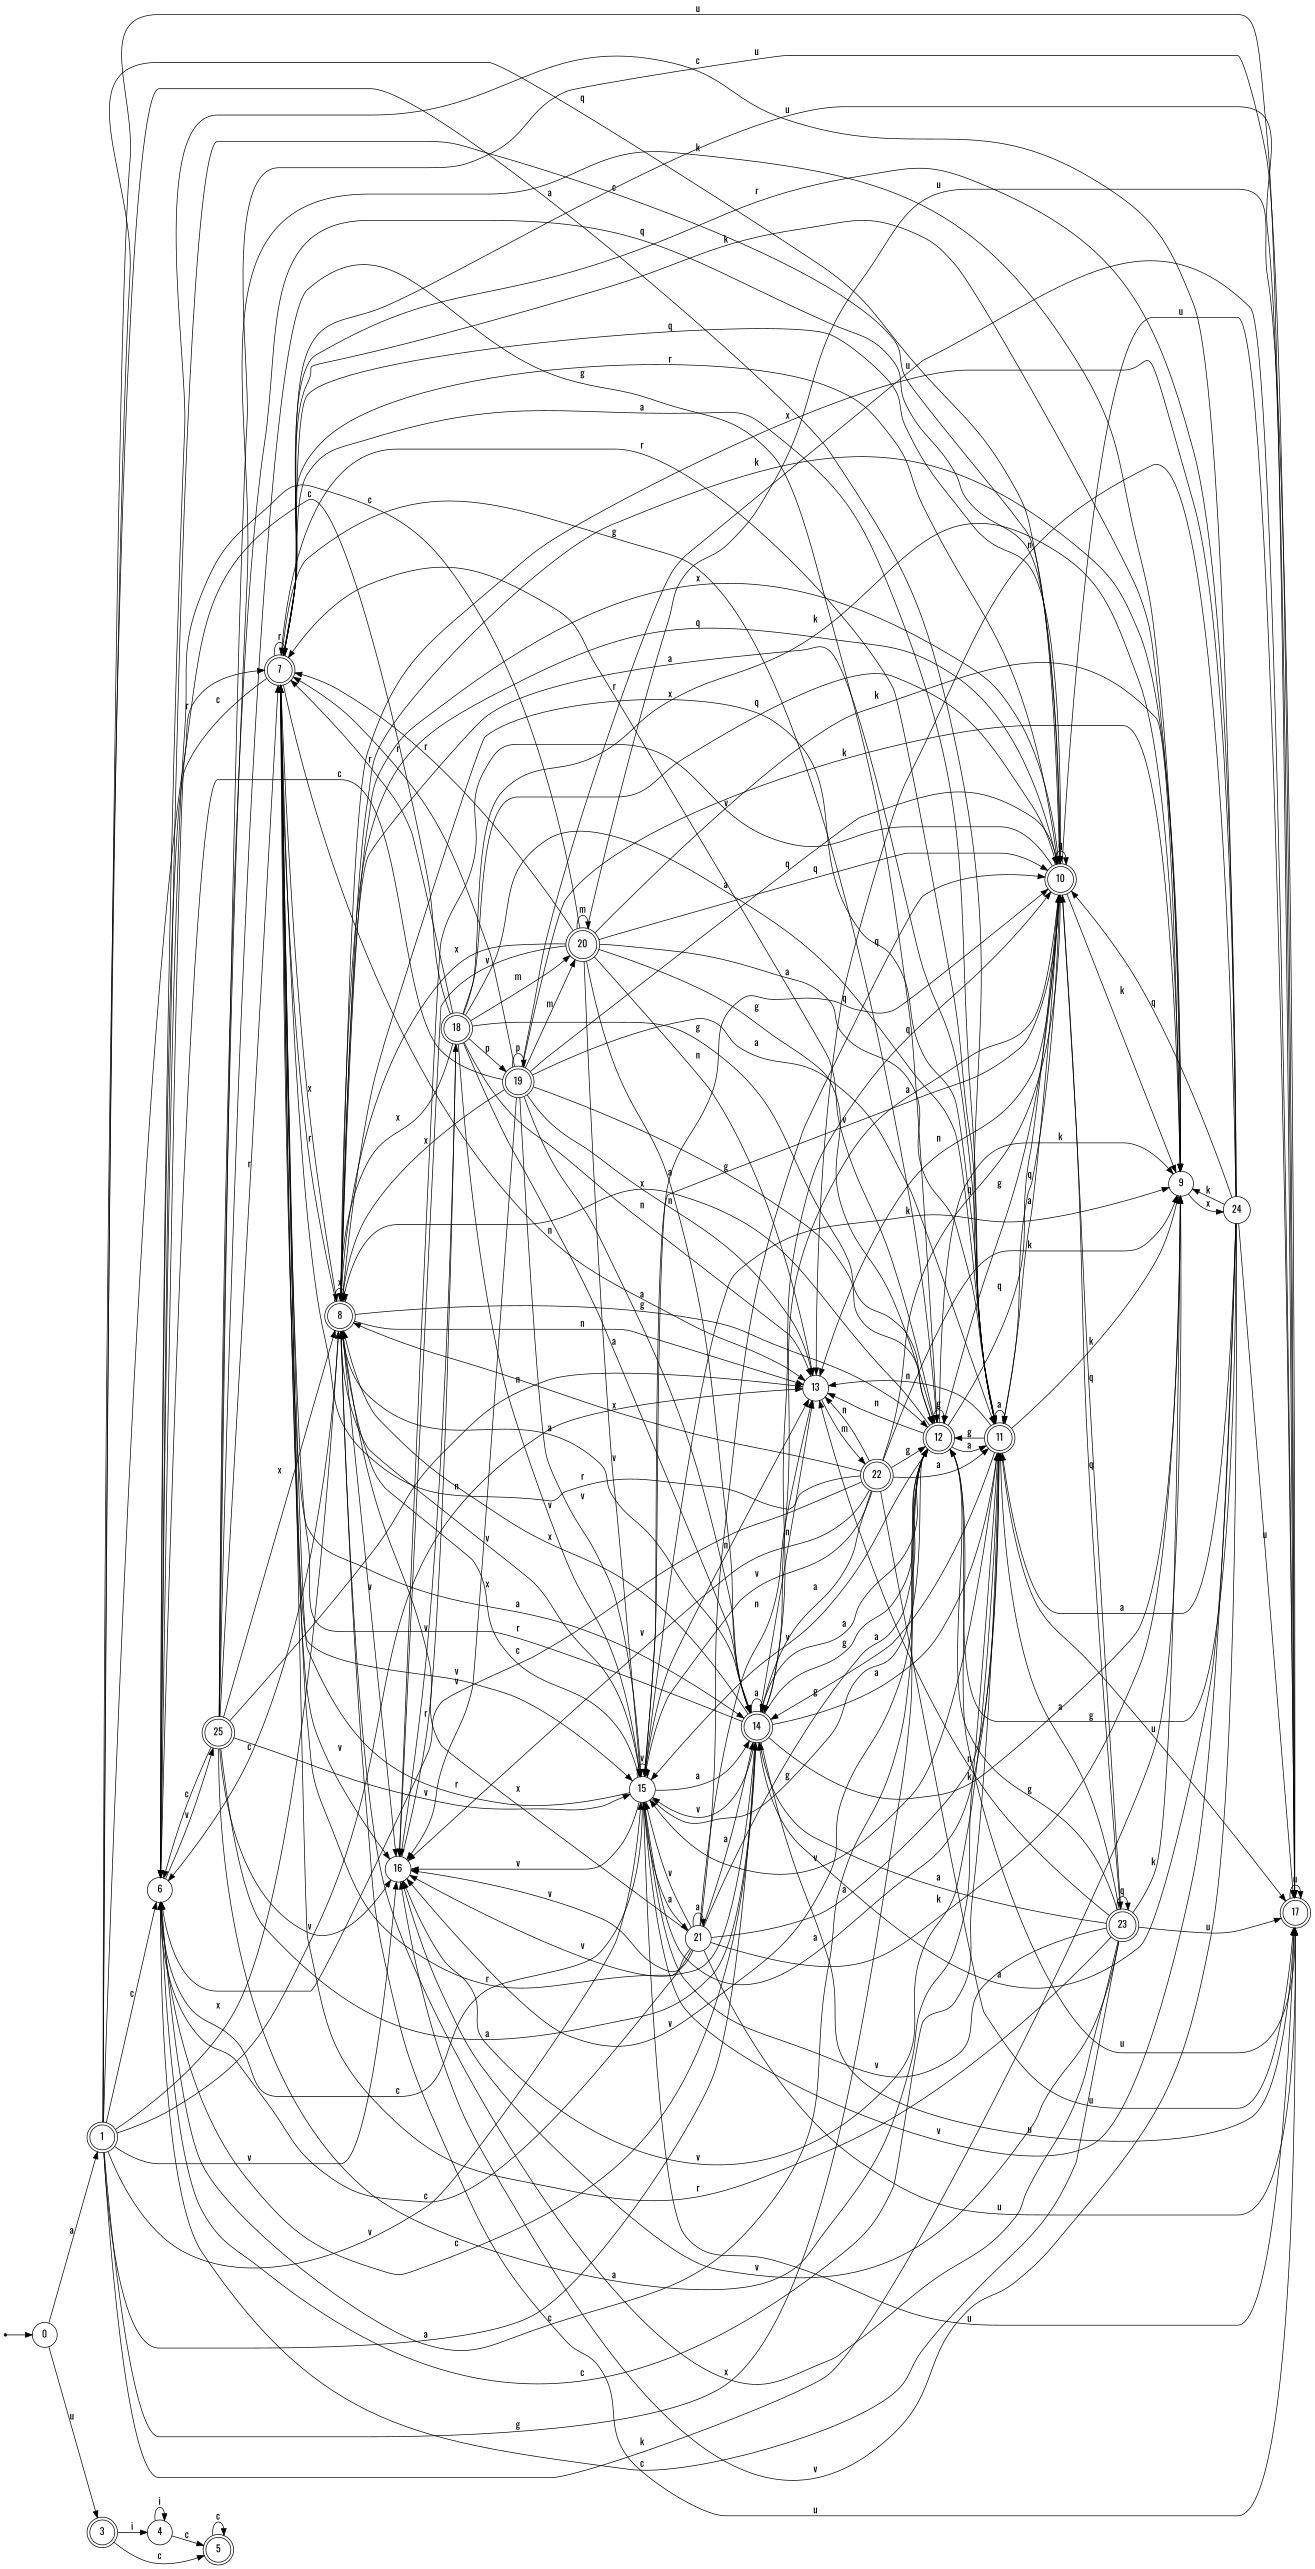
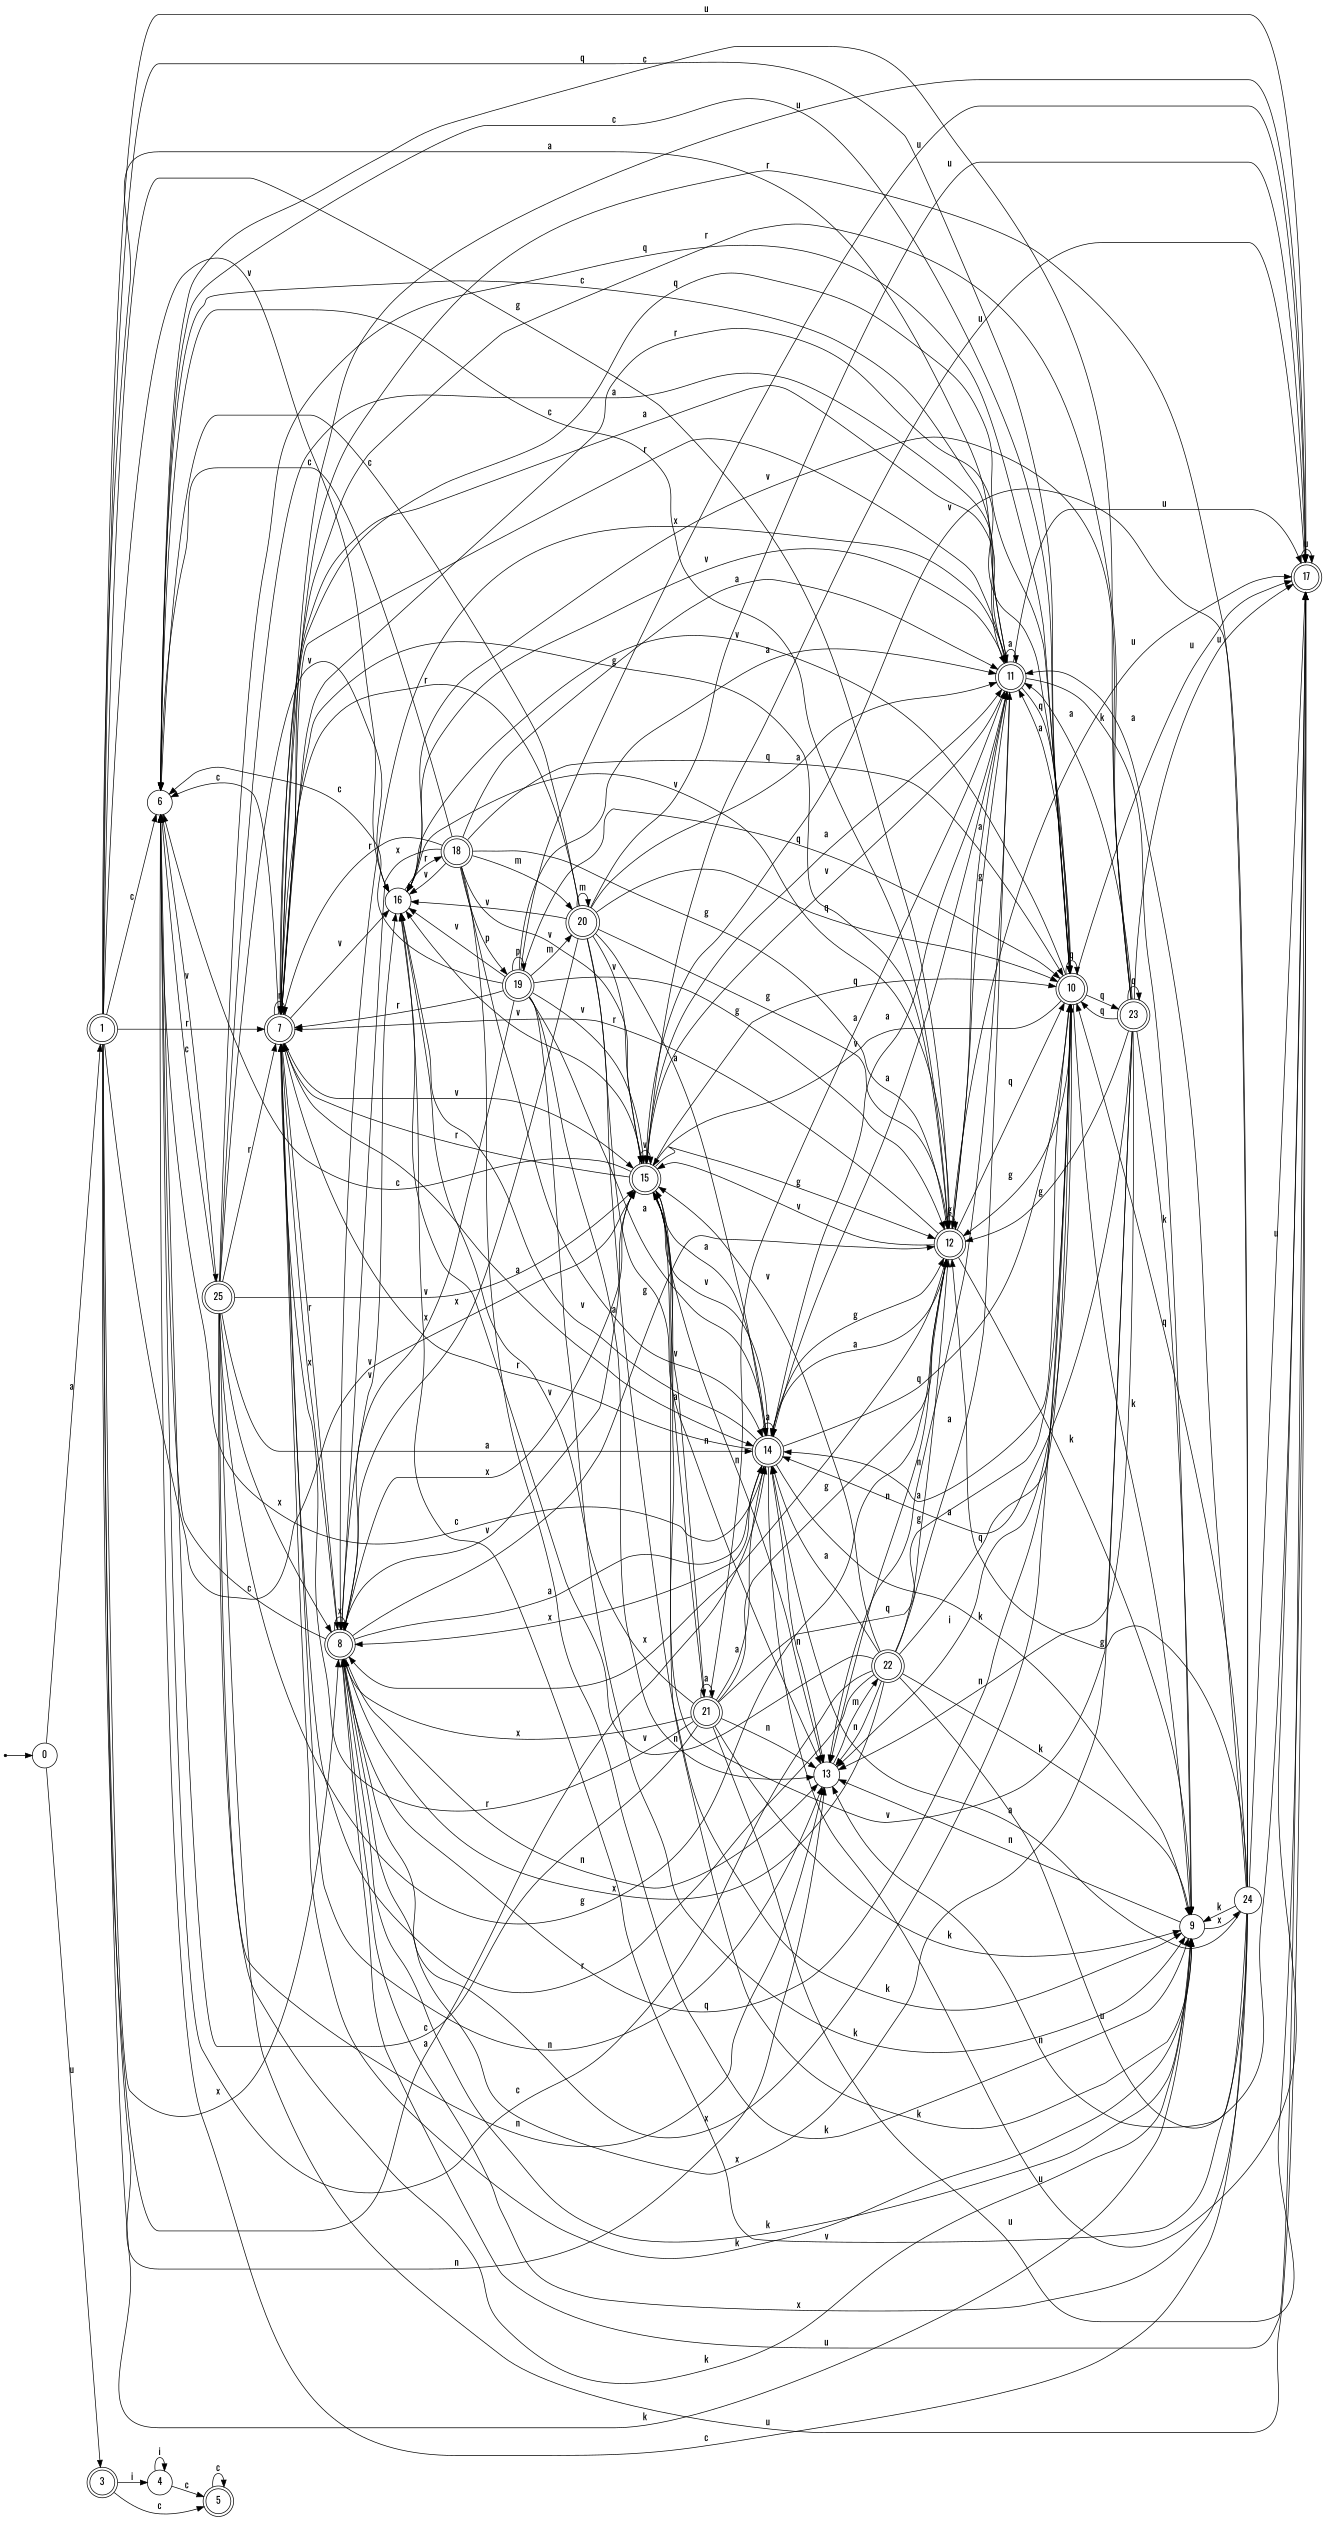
edge "8" -> "11": removed, label "a"
edge "10" -> "13": label "n" -> "i"
edge "18" -> "13": now "9" -> "13"
node "15": shape circle -> doublecircle
node "21": shape circle -> doublecircle
